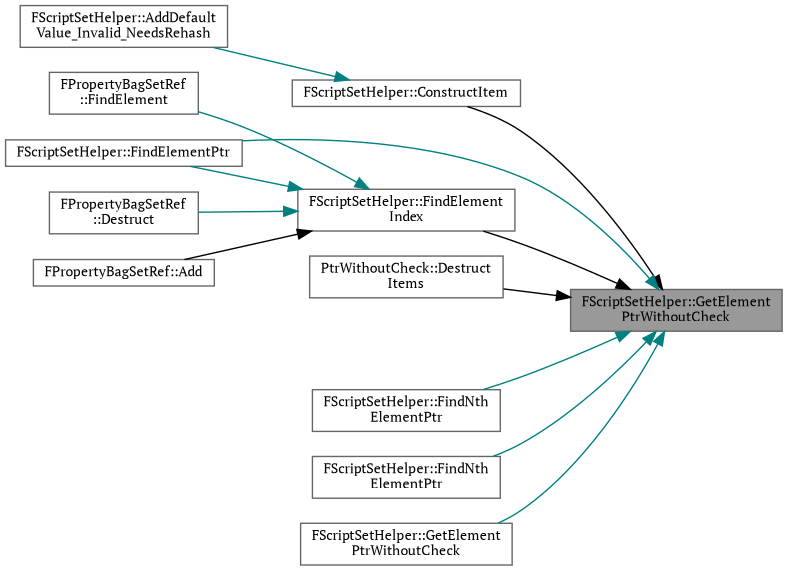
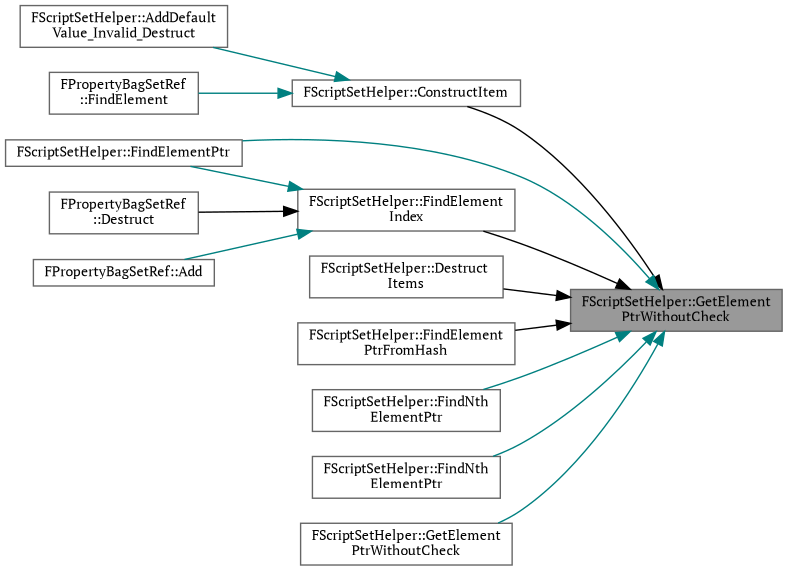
node "FScriptSetHelper::AddDefault Value_Invalid_NeedsRehash": label "FScriptSetHelper::AddDefault Value_Invalid_NeedsRehash" -> "FScriptSetHelper::AddDefault Value_Invalid_Destruct"
edge "FPropertyBagSetRef ::FindElement" -> "FScriptSetHelper::FindElement Index": now "FPropertyBagSetRef ::FindElement" -> "FScriptSetHelper::ConstructItem"
edge "FPropertyBagSetRef ::Destruct" -> "FScriptSetHelper::FindElement Index": color teal -> black
edge "FPropertyBagSetRef::Add" -> "FScriptSetHelper::FindElement Index": color black -> teal
node "PtrWithoutCheck::Destruct Items": label "PtrWithoutCheck::Destruct Items" -> "FScriptSetHelper::Destruct Items"
node "FScriptSetHelper::FindElement PtrFromHash": added
